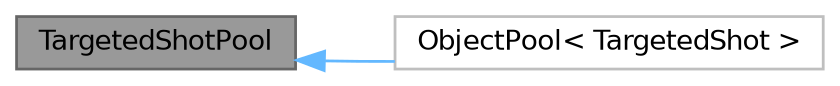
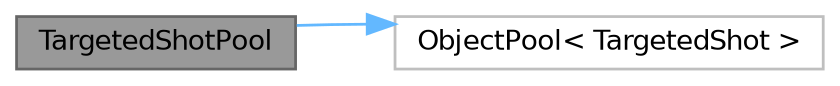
edge "ObjectPool< TargetedShot >" -> "TargetedShotPool": reversed
